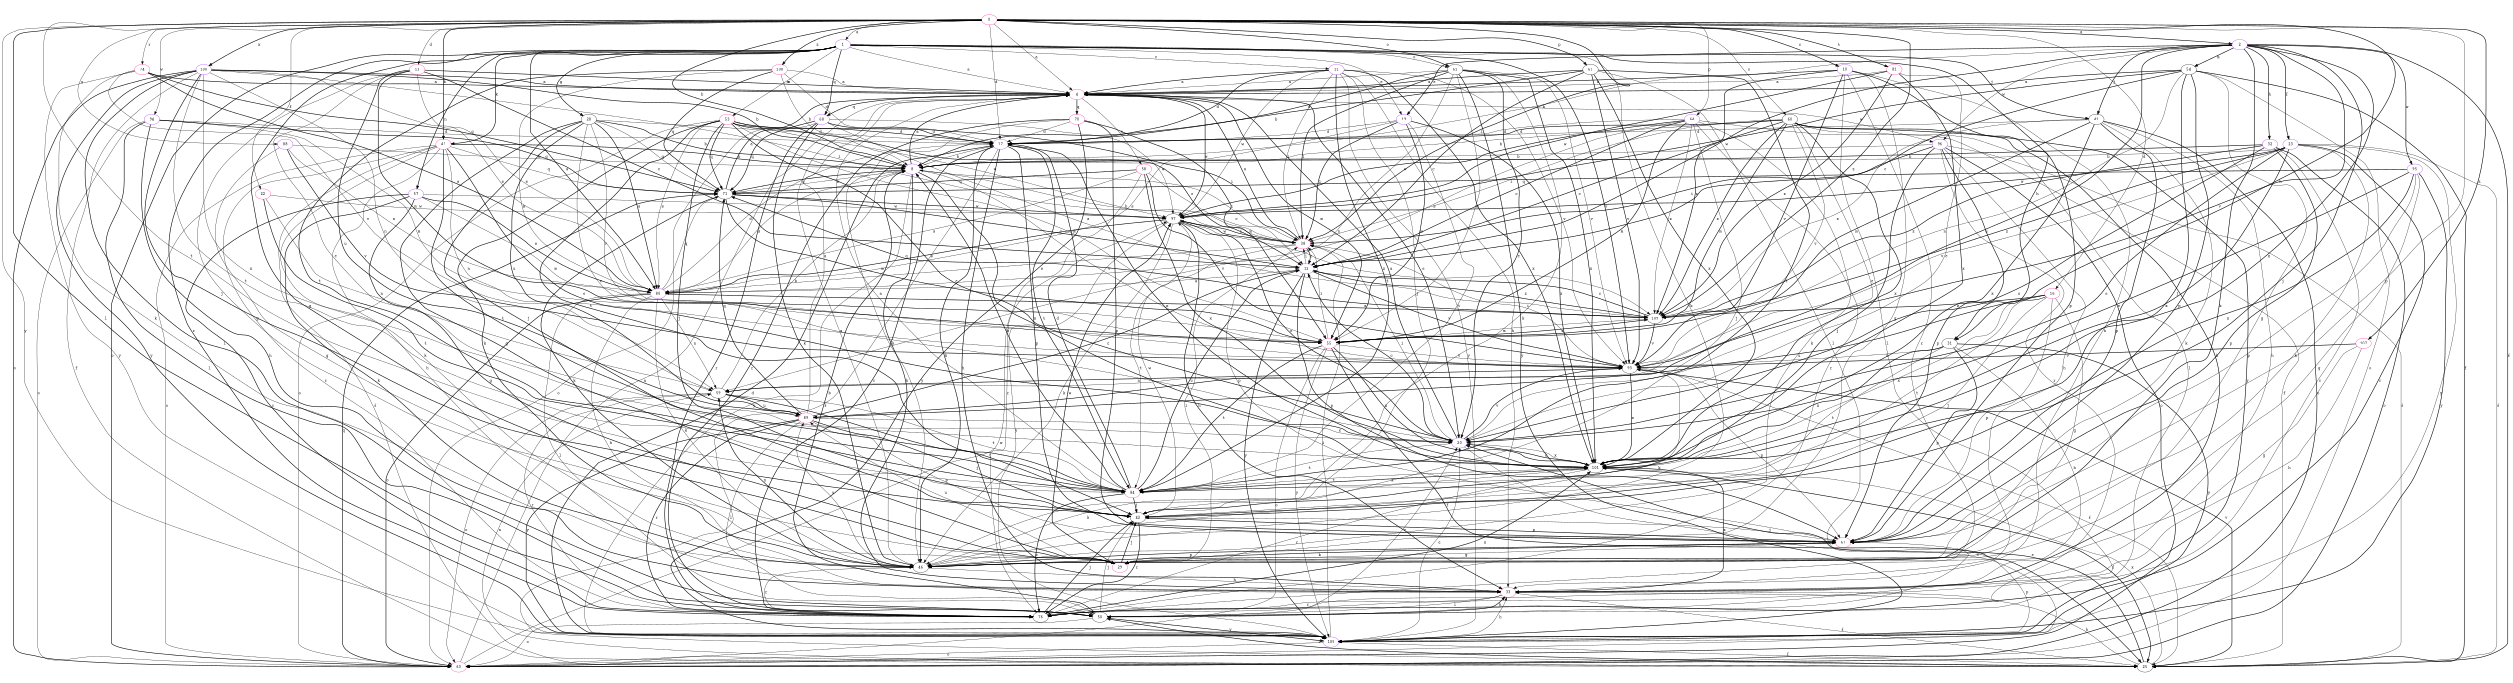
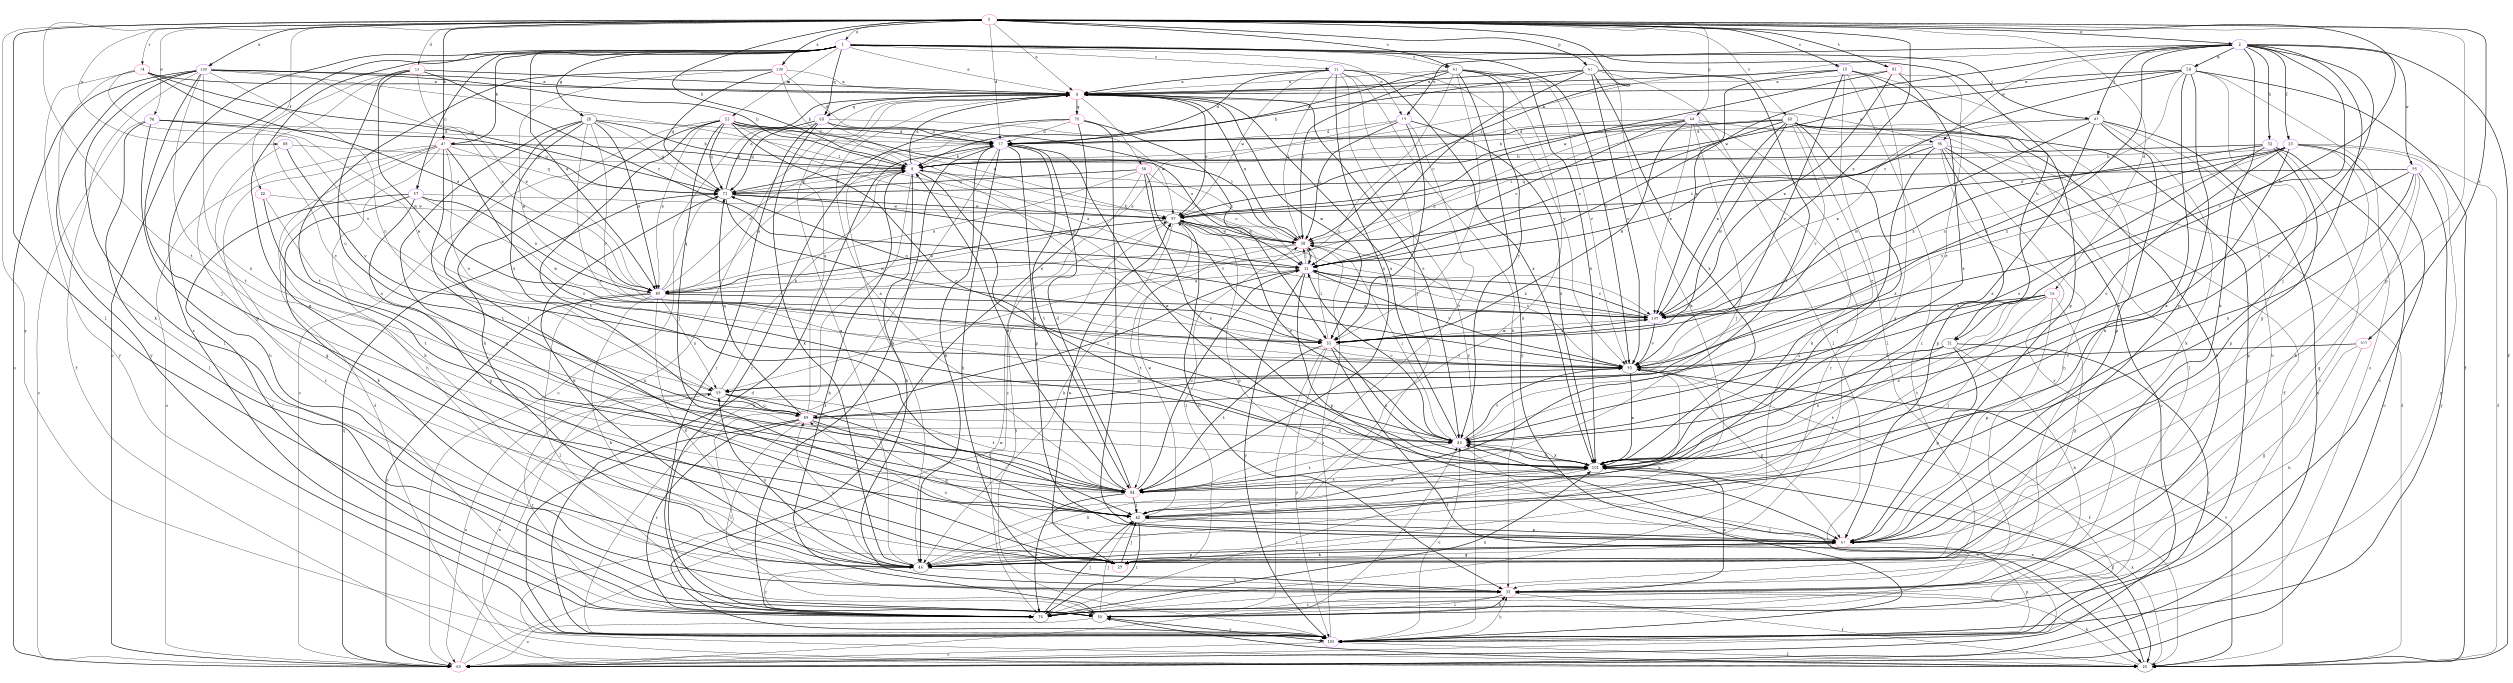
edge "88" -> "80": removed, label "s"
node "109": color black -> purple
